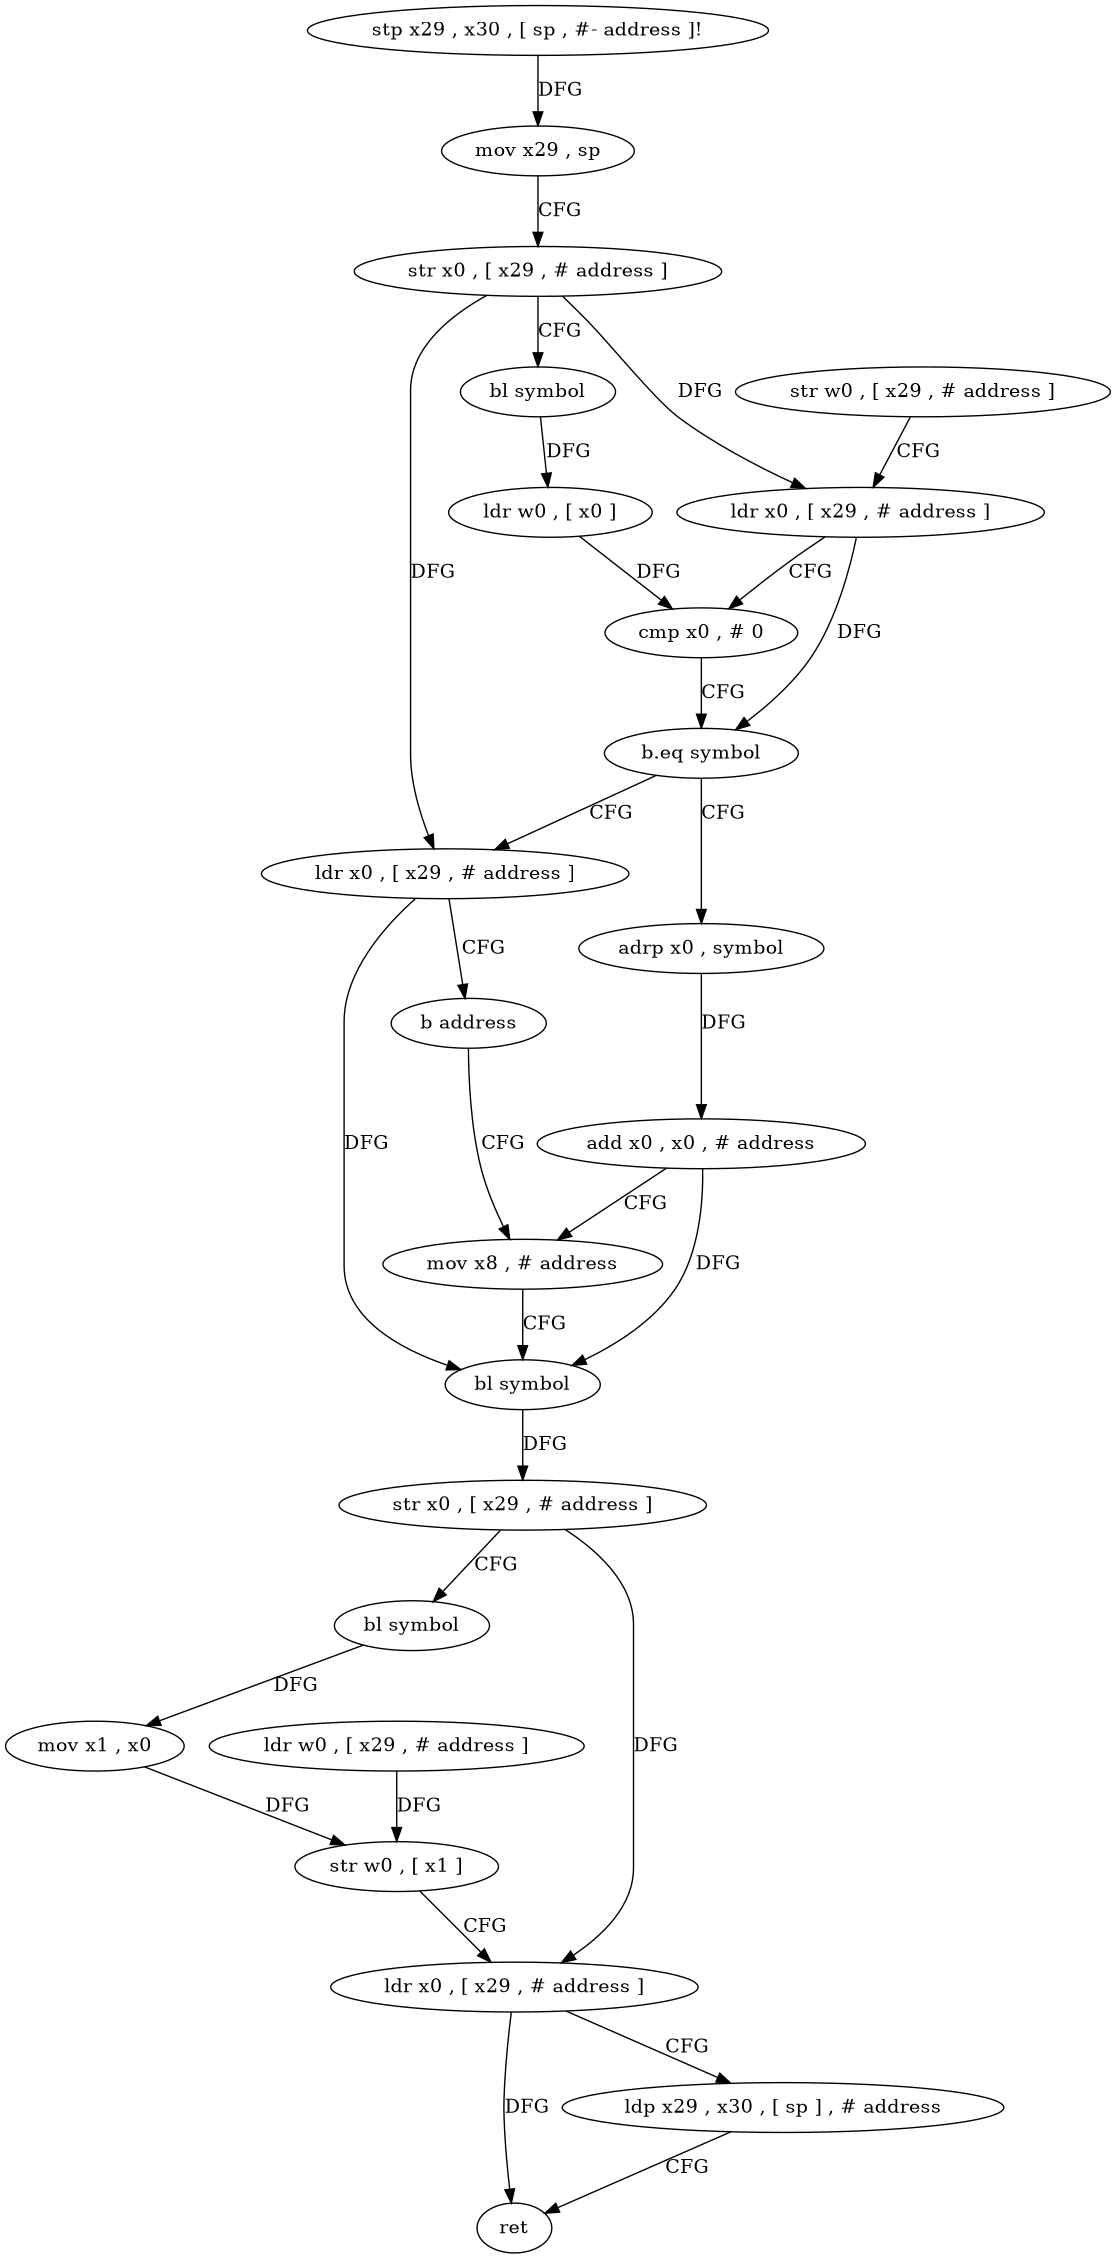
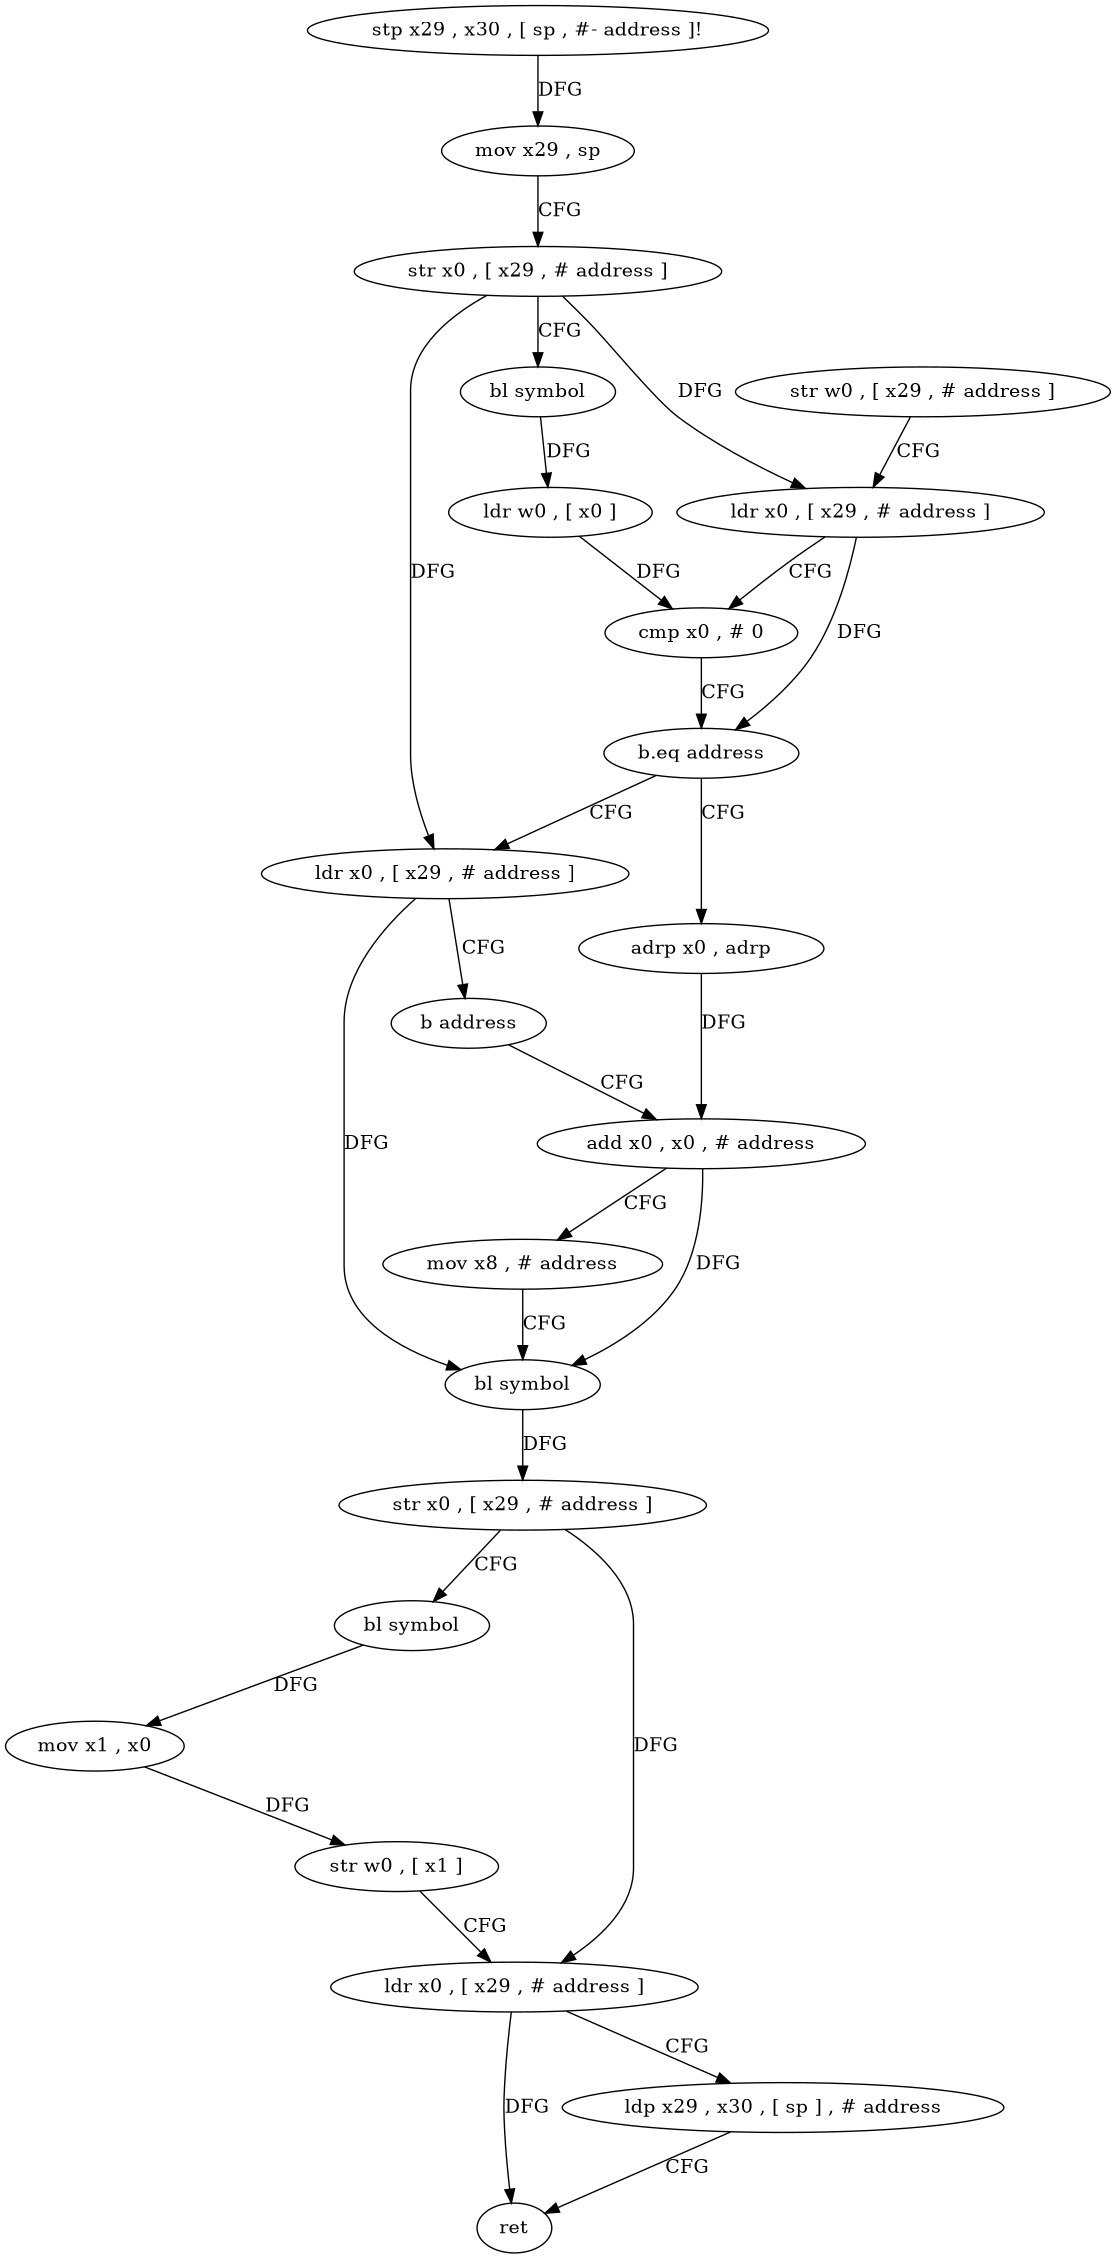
node "b.eq symbol": label "b.eq symbol" -> "b.eq address"
node "adrp x0 , symbol": label "adrp x0 , symbol" -> "adrp x0 , adrp"
edge "b address" -> "mov x8 , # address": now "b address" -> "add x0 , x0 , # address"
node "ldr w0 , [ x29 , # address ]": removed
